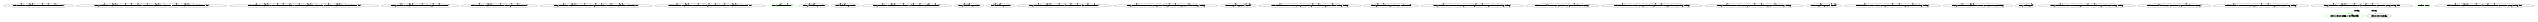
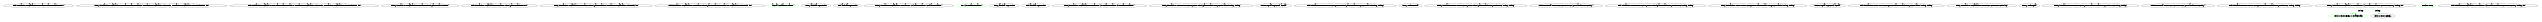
node "new SerbianFormatter()": label "new SerbianFormatter()" -> "actual SerbianFormatter()"
node "new SlovenianFormatter()": added
node "TimeSpanHumanizeKeysExistence Unk.NotNull": label "TimeSpanHumanizeKeysExistence Unk.NotNull" -> "Entry Unk.NotNull"
